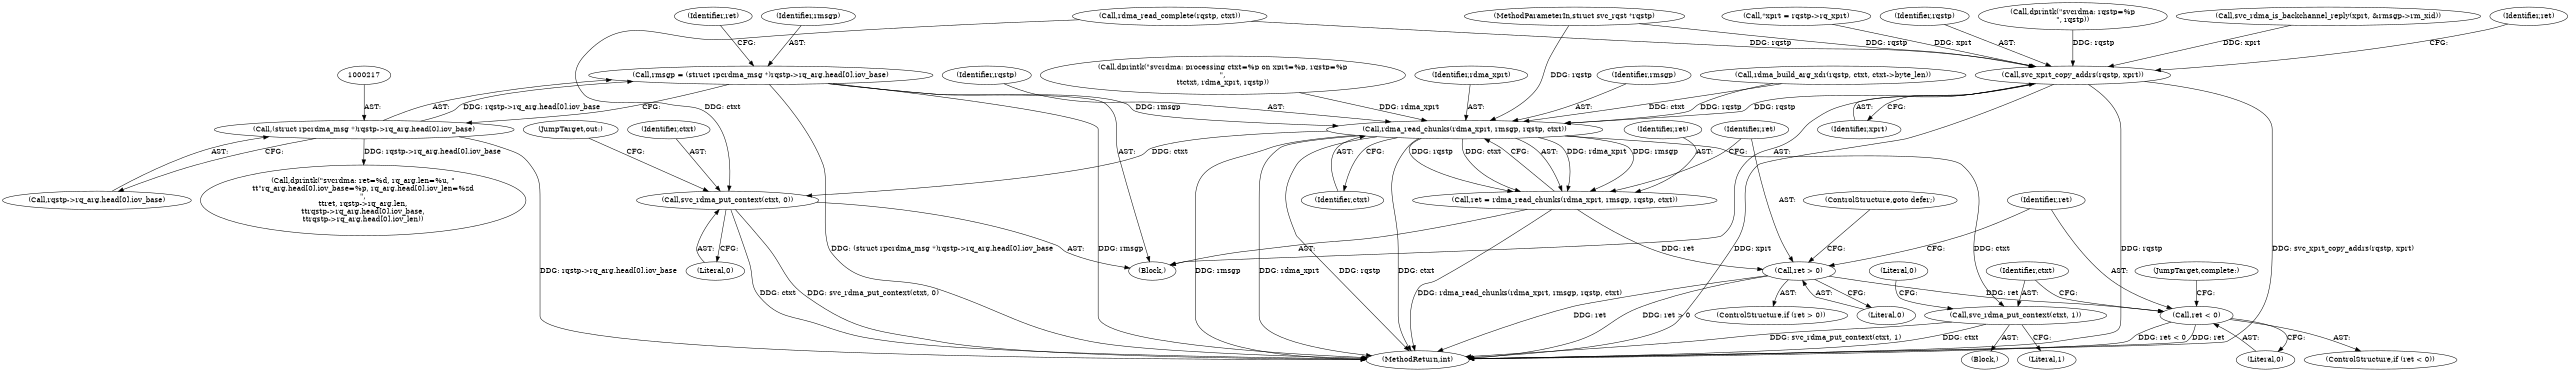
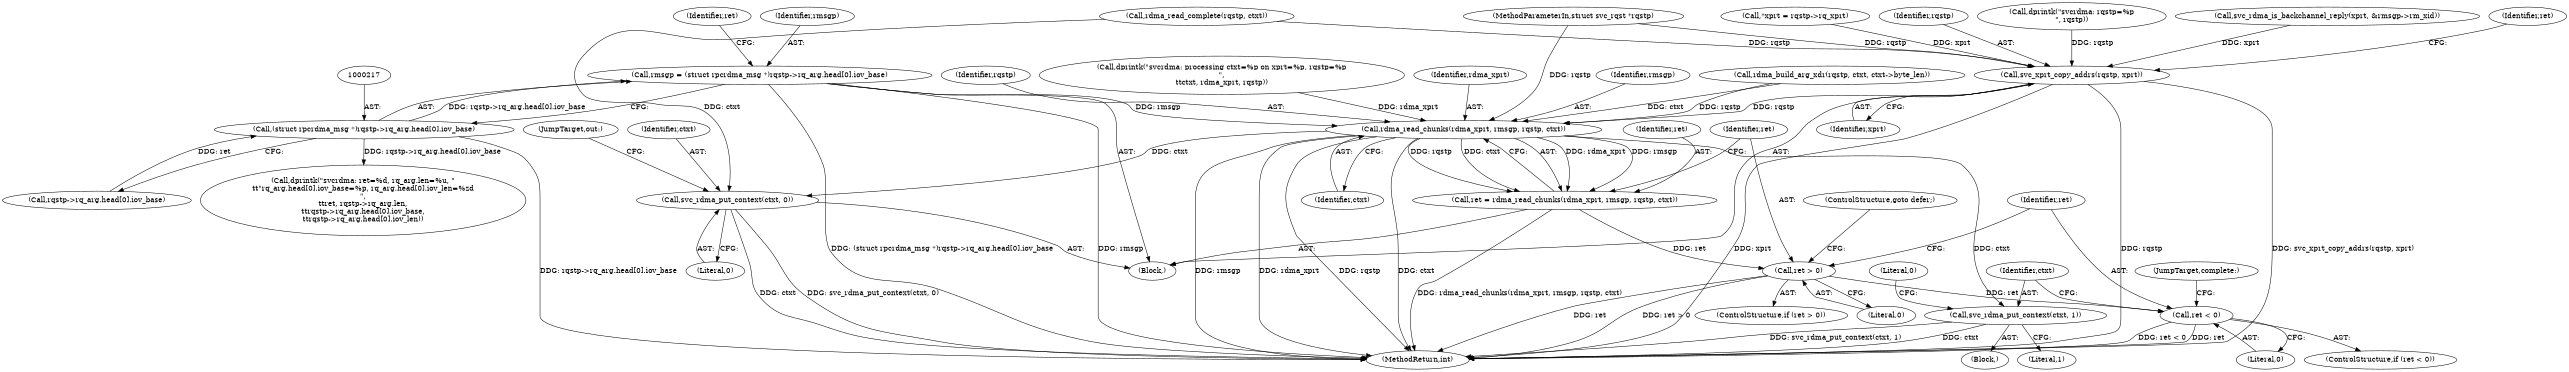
edge "(Call,rqstp->rq_arg.head[0].iov_base)" -> "(Call,(struct rpcrdma_msg *)rqstp->rq_arg.head[0].iov_base)": label "AST: " -> "DDG: ret"
